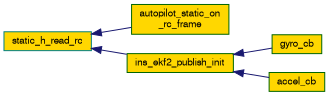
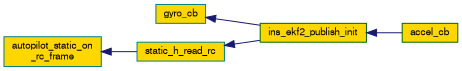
node "autopilot_static_on _rc_frame": color darkgreen -> teal
edge "autopilot_static_on _rc_frame" -> "static_h_read_rc": reversed
node "gyro_cb": color darkgreen -> teal
edge "gyro_cb" -> "ins_ekf2_publish_init": reversed
